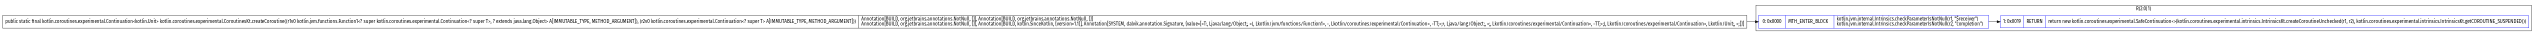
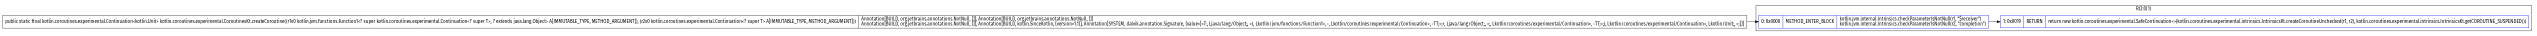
node "0: 0x0000": text "MTH_ENTER_BLOCK" -> "METHOD_ENTER_BLOCK"
